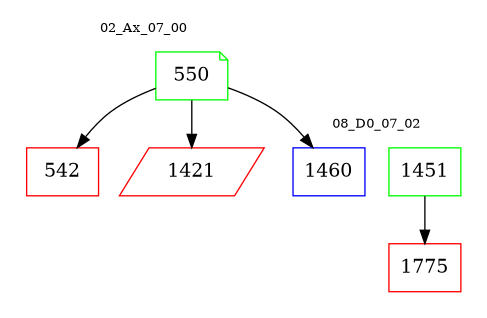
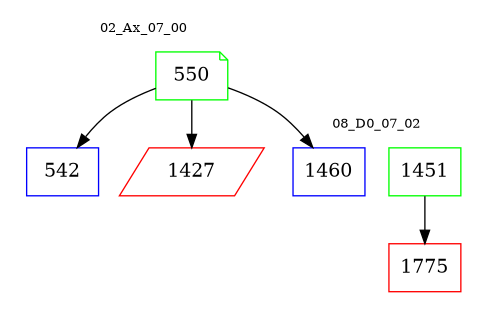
node "542": color red -> blue
node "1421": label "1421" -> "1427"
